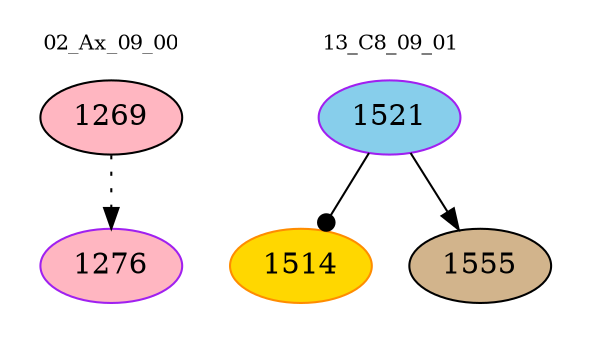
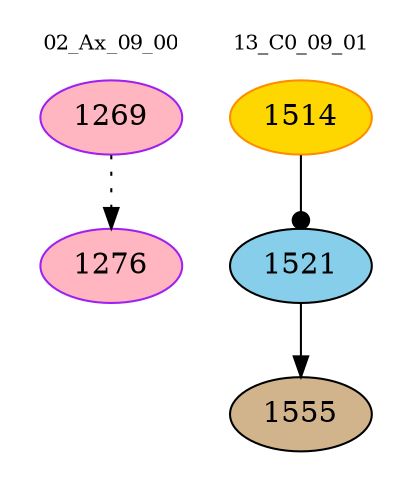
cluster "13_C8_09_01": label "13_C8_09_01" -> "13_C0_09_01"
node "1269": color black -> purple
node "1521": color purple -> black
edge "1521" -> "1514": reversed
